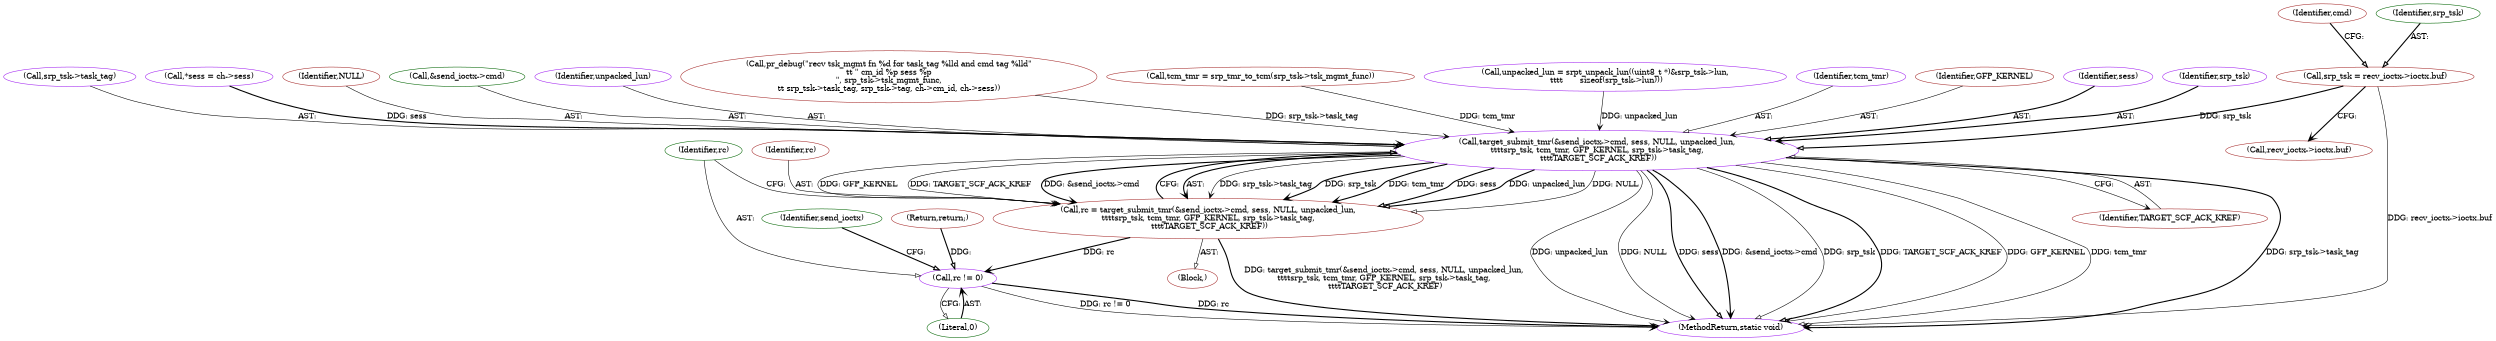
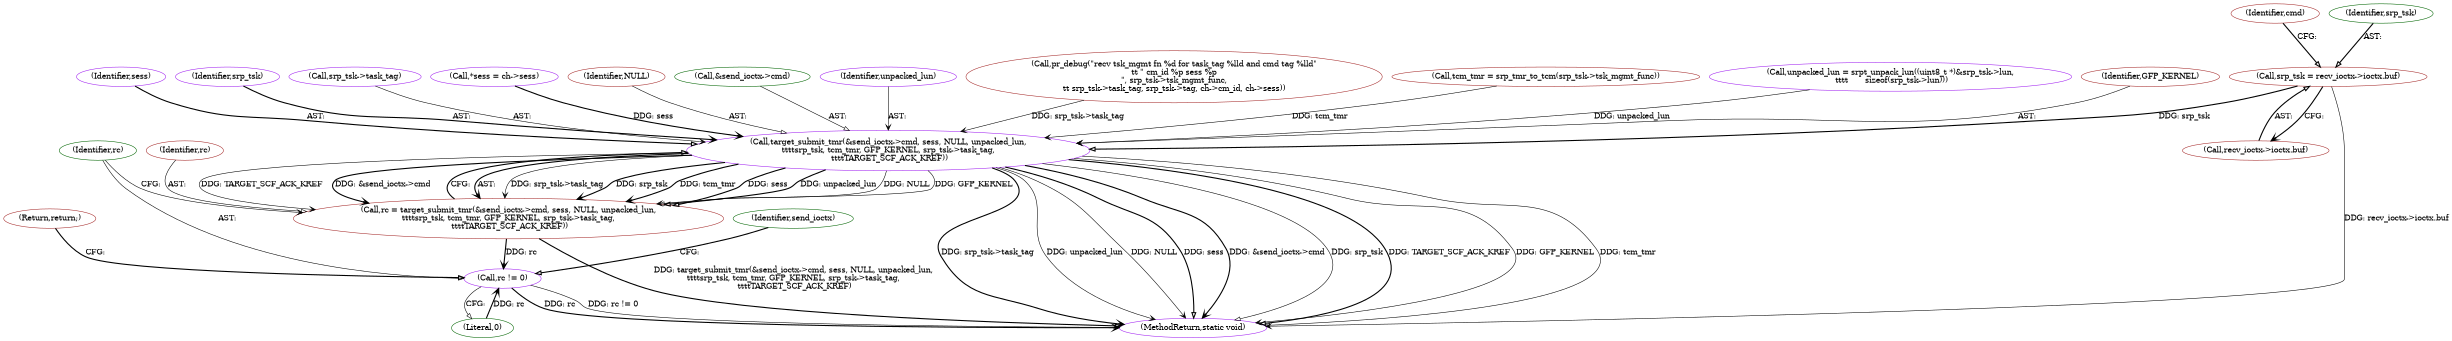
node "(Identifier,tcm_tmr)": removed
edge "(Call,recv_ioctx->ioctx.buf)" -> "(Call,srp_tsk = recv_ioctx->ioctx.buf)": added, label "AST:"
node "(Identifier,TARGET_SCF_ACK_KREF)": removed
edge "(Return,return;)" -> "(Call,rc != 0)": label "DDG: " -> "CFG: "
node "(Block,)": removed
edge "(Literal,0)" -> "(Call,rc != 0)": label "AST: " -> "DDG: rc"
